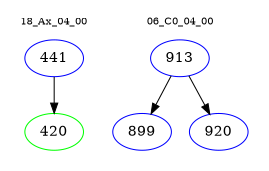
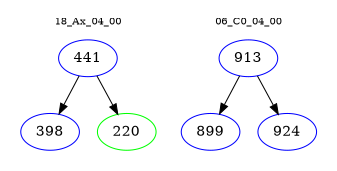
node "398": added
node "420": label "420" -> "220"
node "920": label "920" -> "924"
